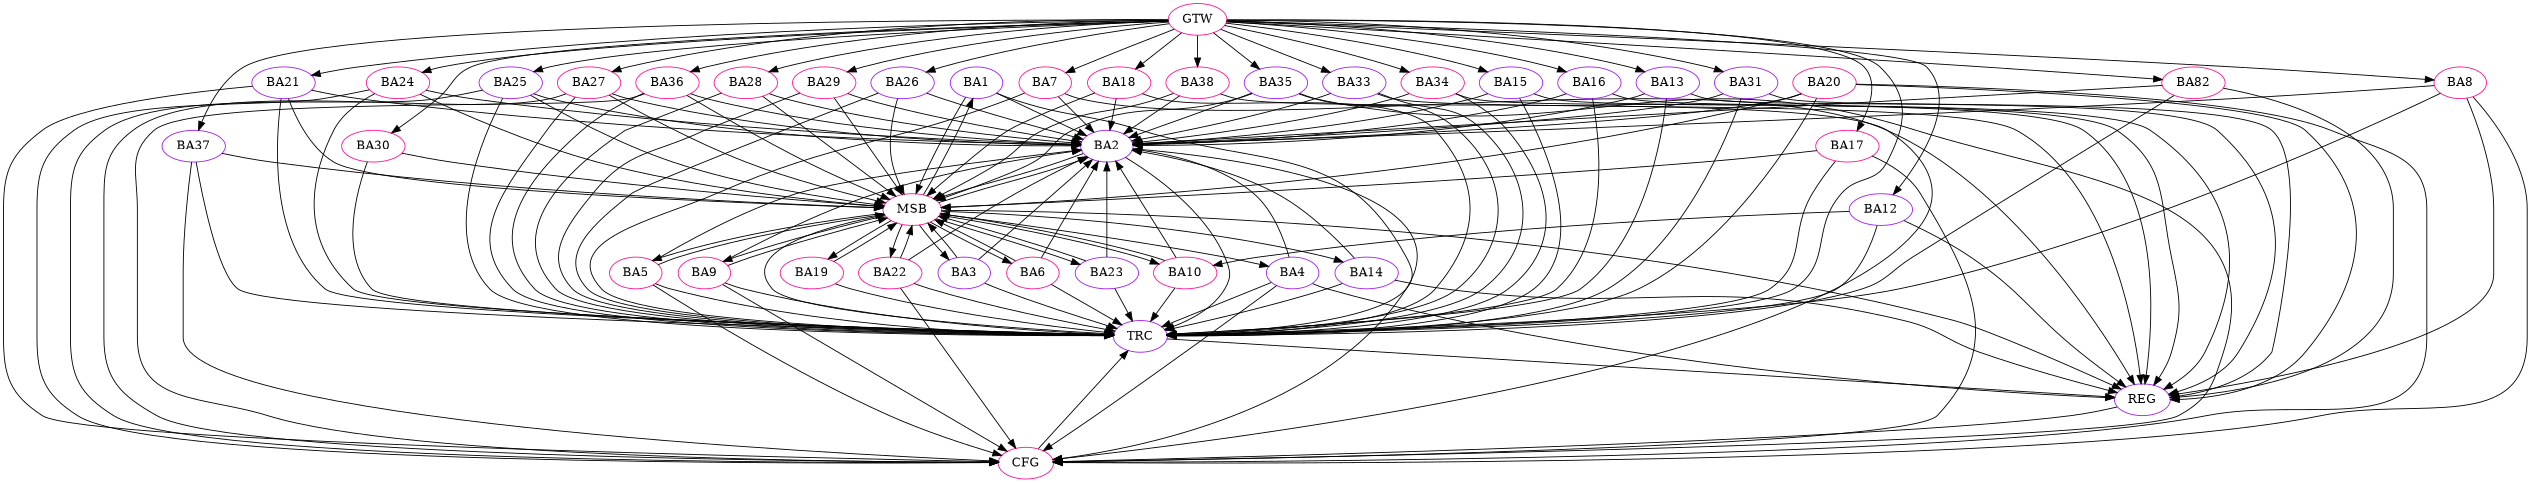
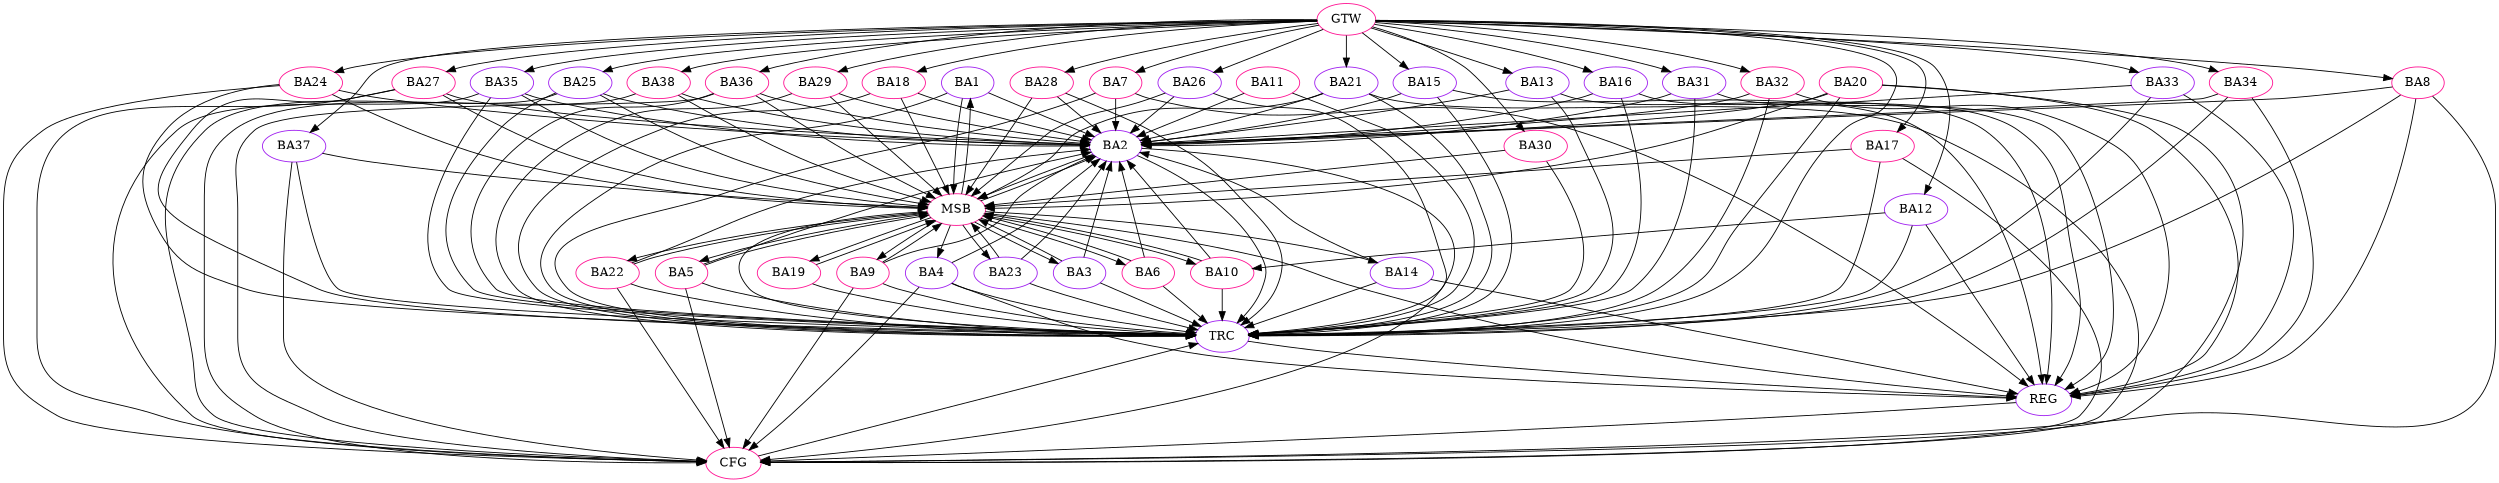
node "BA11": added
node "BA82": label "BA82" -> "BA32"
